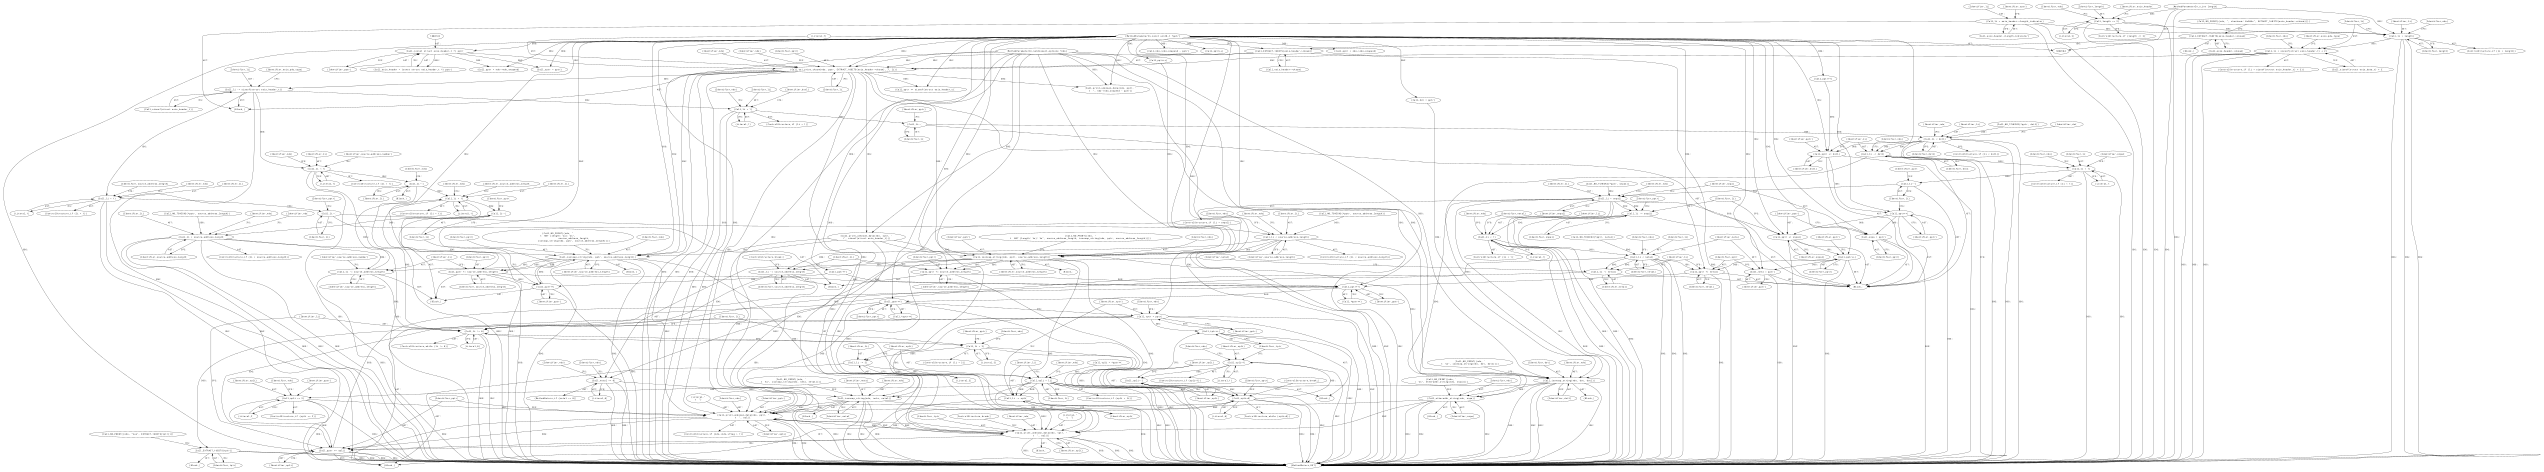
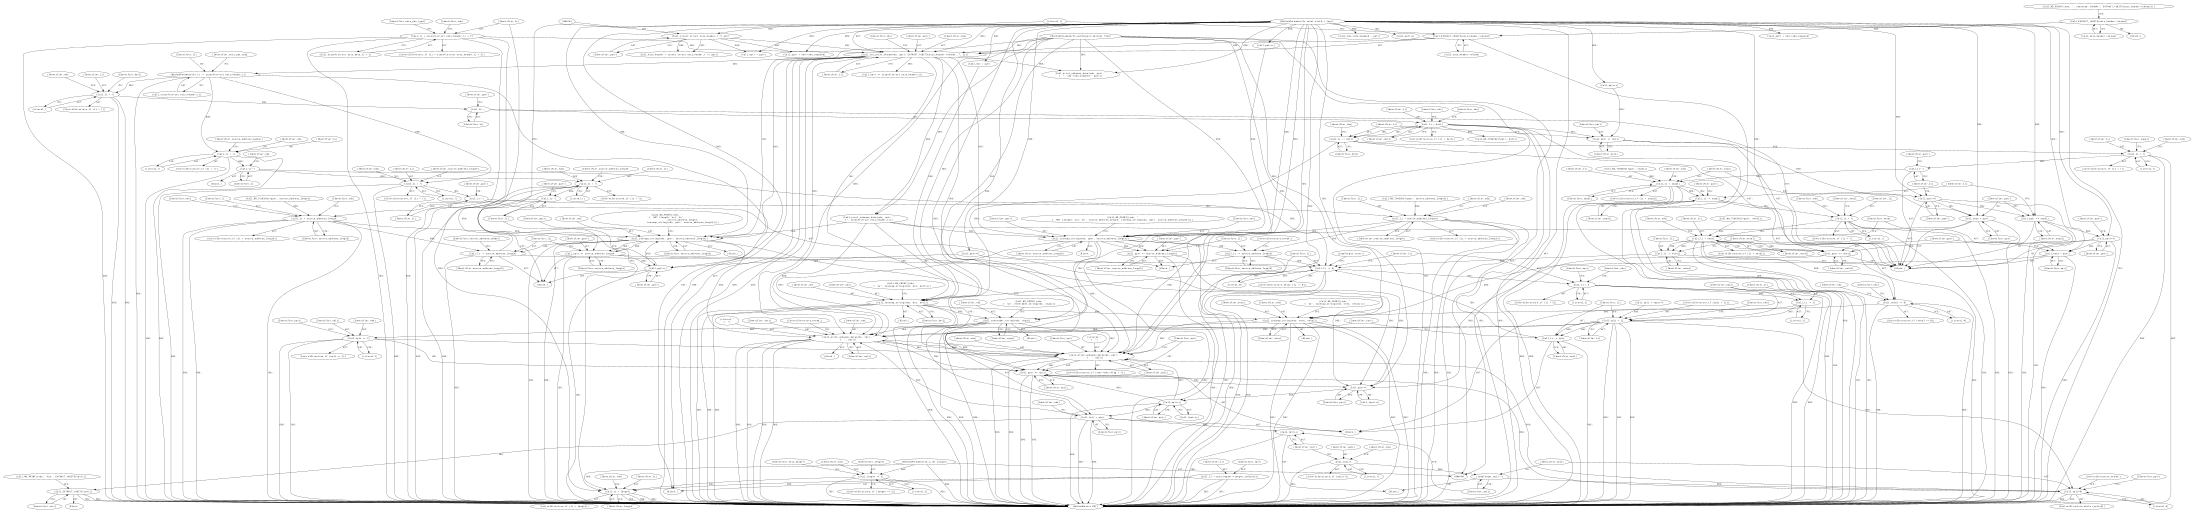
node "(Call,esis_header->length_indicator)": removed
edge "(MethodParameterIn,const uint8_t *pptr)" -> "(Call,pptr += dstl)": removed, label "DDG:"
edge "(MethodParameterIn,const uint8_t *pptr)" -> "(Call,pptr += sizeof(struct esis_header_t))": removed, label "DDG:"
edge "(Call,li > length)" -> "(Call,li < sizeof(struct esis_header_t) + 2)": reversed
edge "(Call,esis_header = (const struct esis_header_t *) pptr)" -> "(Call,(const struct esis_header_t *) pptr)": removed, label "CFG:"
node "(Call,li -= sizeof(struct esis_header_t))": label "(Call,li -= sizeof(struct esis_header_t))" -> "(MethodParameterIn,li -= sizeof(struct esis_header_t))"
edge "(MethodParameterIn,netdissect_options *ndo)" -> "1000104": added, label "AST:"
edge "(Call,ND_TCHECK2(*pptr, dstl))" -> "(Call,li < dstl)": reversed
edge "(Call,li < snpal)" -> "(Call,pptr += snpal)": removed, label "DDG:"
node "(JumpTarget,trunc:)": added
node "(ControlStructure,if (li < netal))": added
edge "(ControlStructure,if (li < snpal))" -> "(Call,isonsap_string(ndo, neta, netal))": now "(Call,neta = pptr)" -> "(Call,isonsap_string(ndo, neta, netal))"
edge "(Call,li < snpal)" -> "(Call,etheraddr_string(ndo, snpa))": now "(Call,snpa = pptr)" -> "(Call,etheraddr_string(ndo, snpa))"
edge "(Call,opli>0)" -> "(Call,opli>1)": removed, label "DDG:"
node "(Call,opli--)": label "(Call,opli--)" -> "(JumpTarget,opli--)"
edge "(Call,opli > li)" -> "(ControlStructure,if (opli > li))": reversed
node "(MethodReturn,if (netal == 0))": label "(MethodReturn,if (netal == 0))" -> "(ControlStructure,if (netal == 0))"
edge "(Call,pptr += dstl)" -> "(MethodReturn,RET)": removed, label "DDG:"
edge "(Call,pptr += netal)" -> "(MethodReturn,RET)": removed, label "DDG:"
